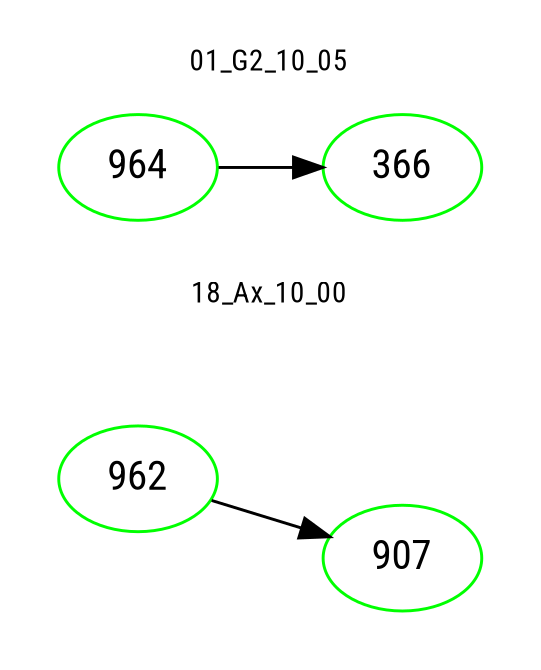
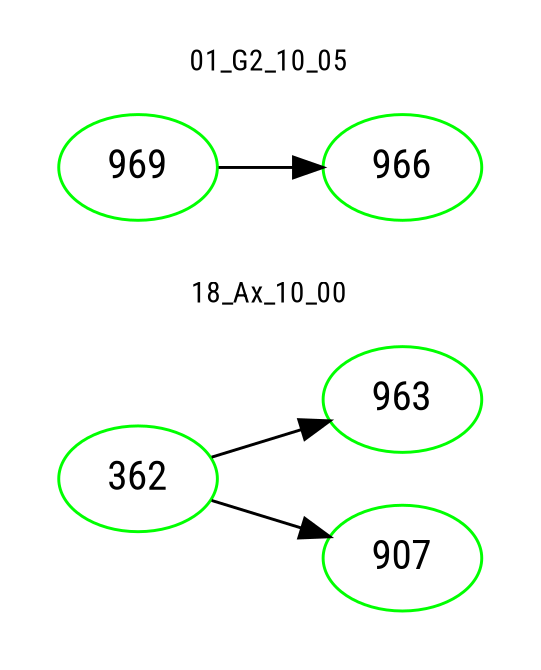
node "964": label "964" -> "969"
node "366": label "366" -> "966"
node "963": added
node "962": label "962" -> "362"
